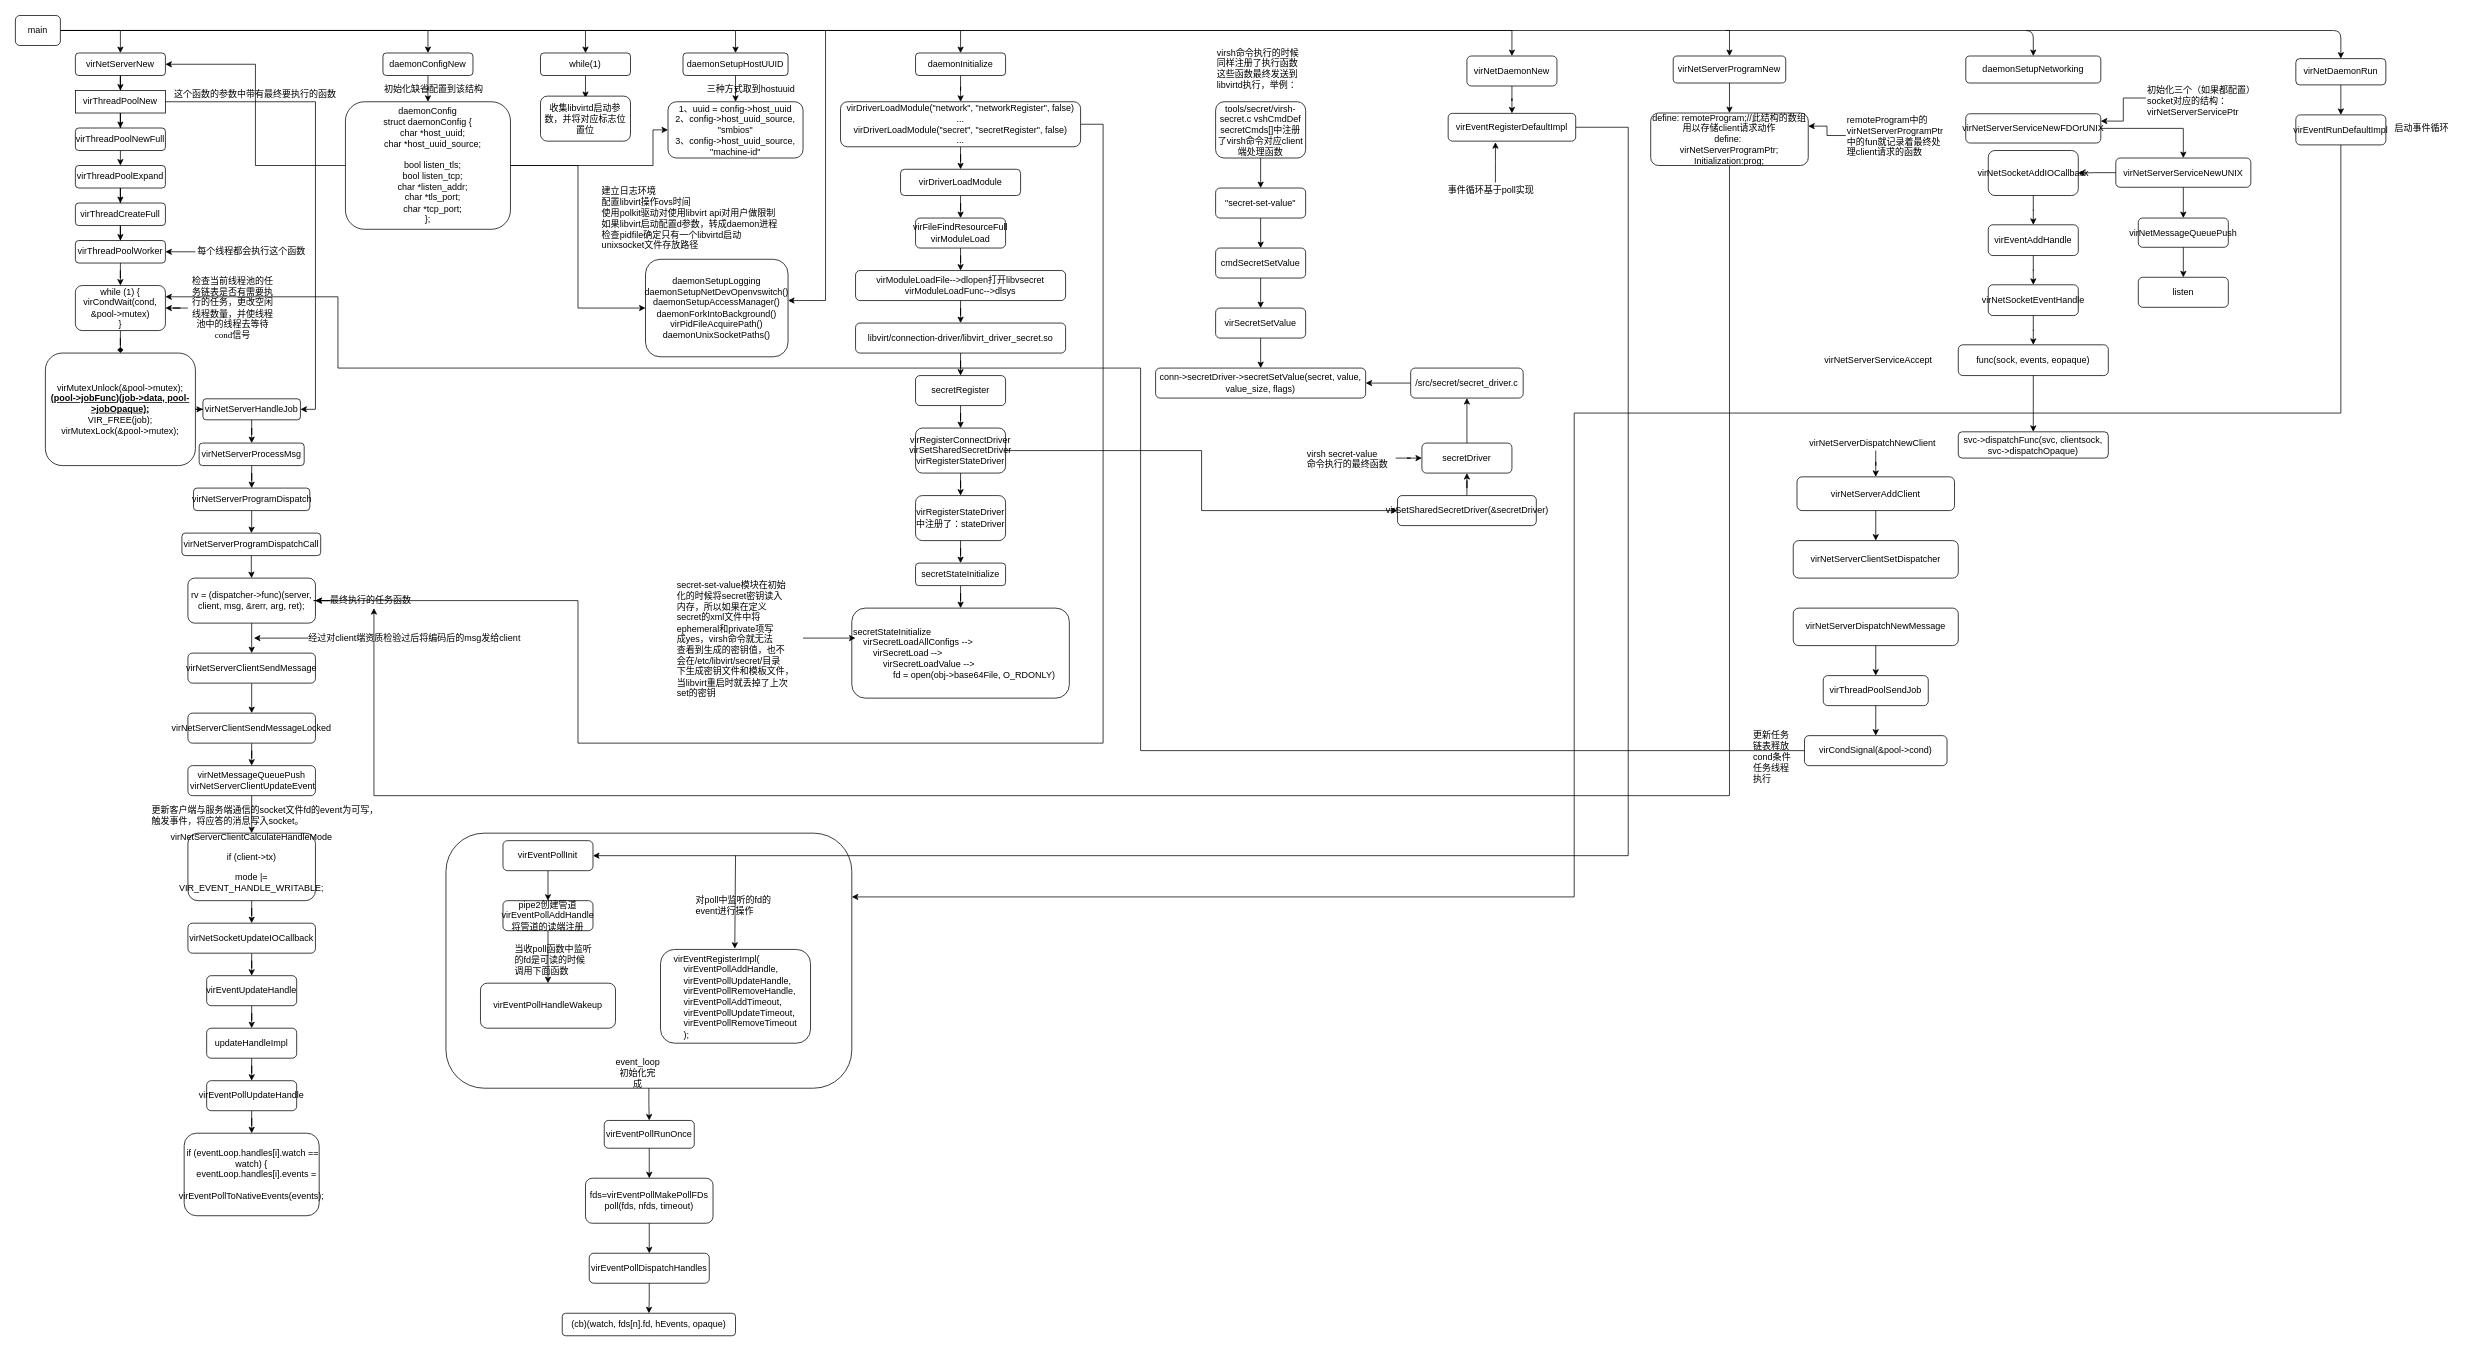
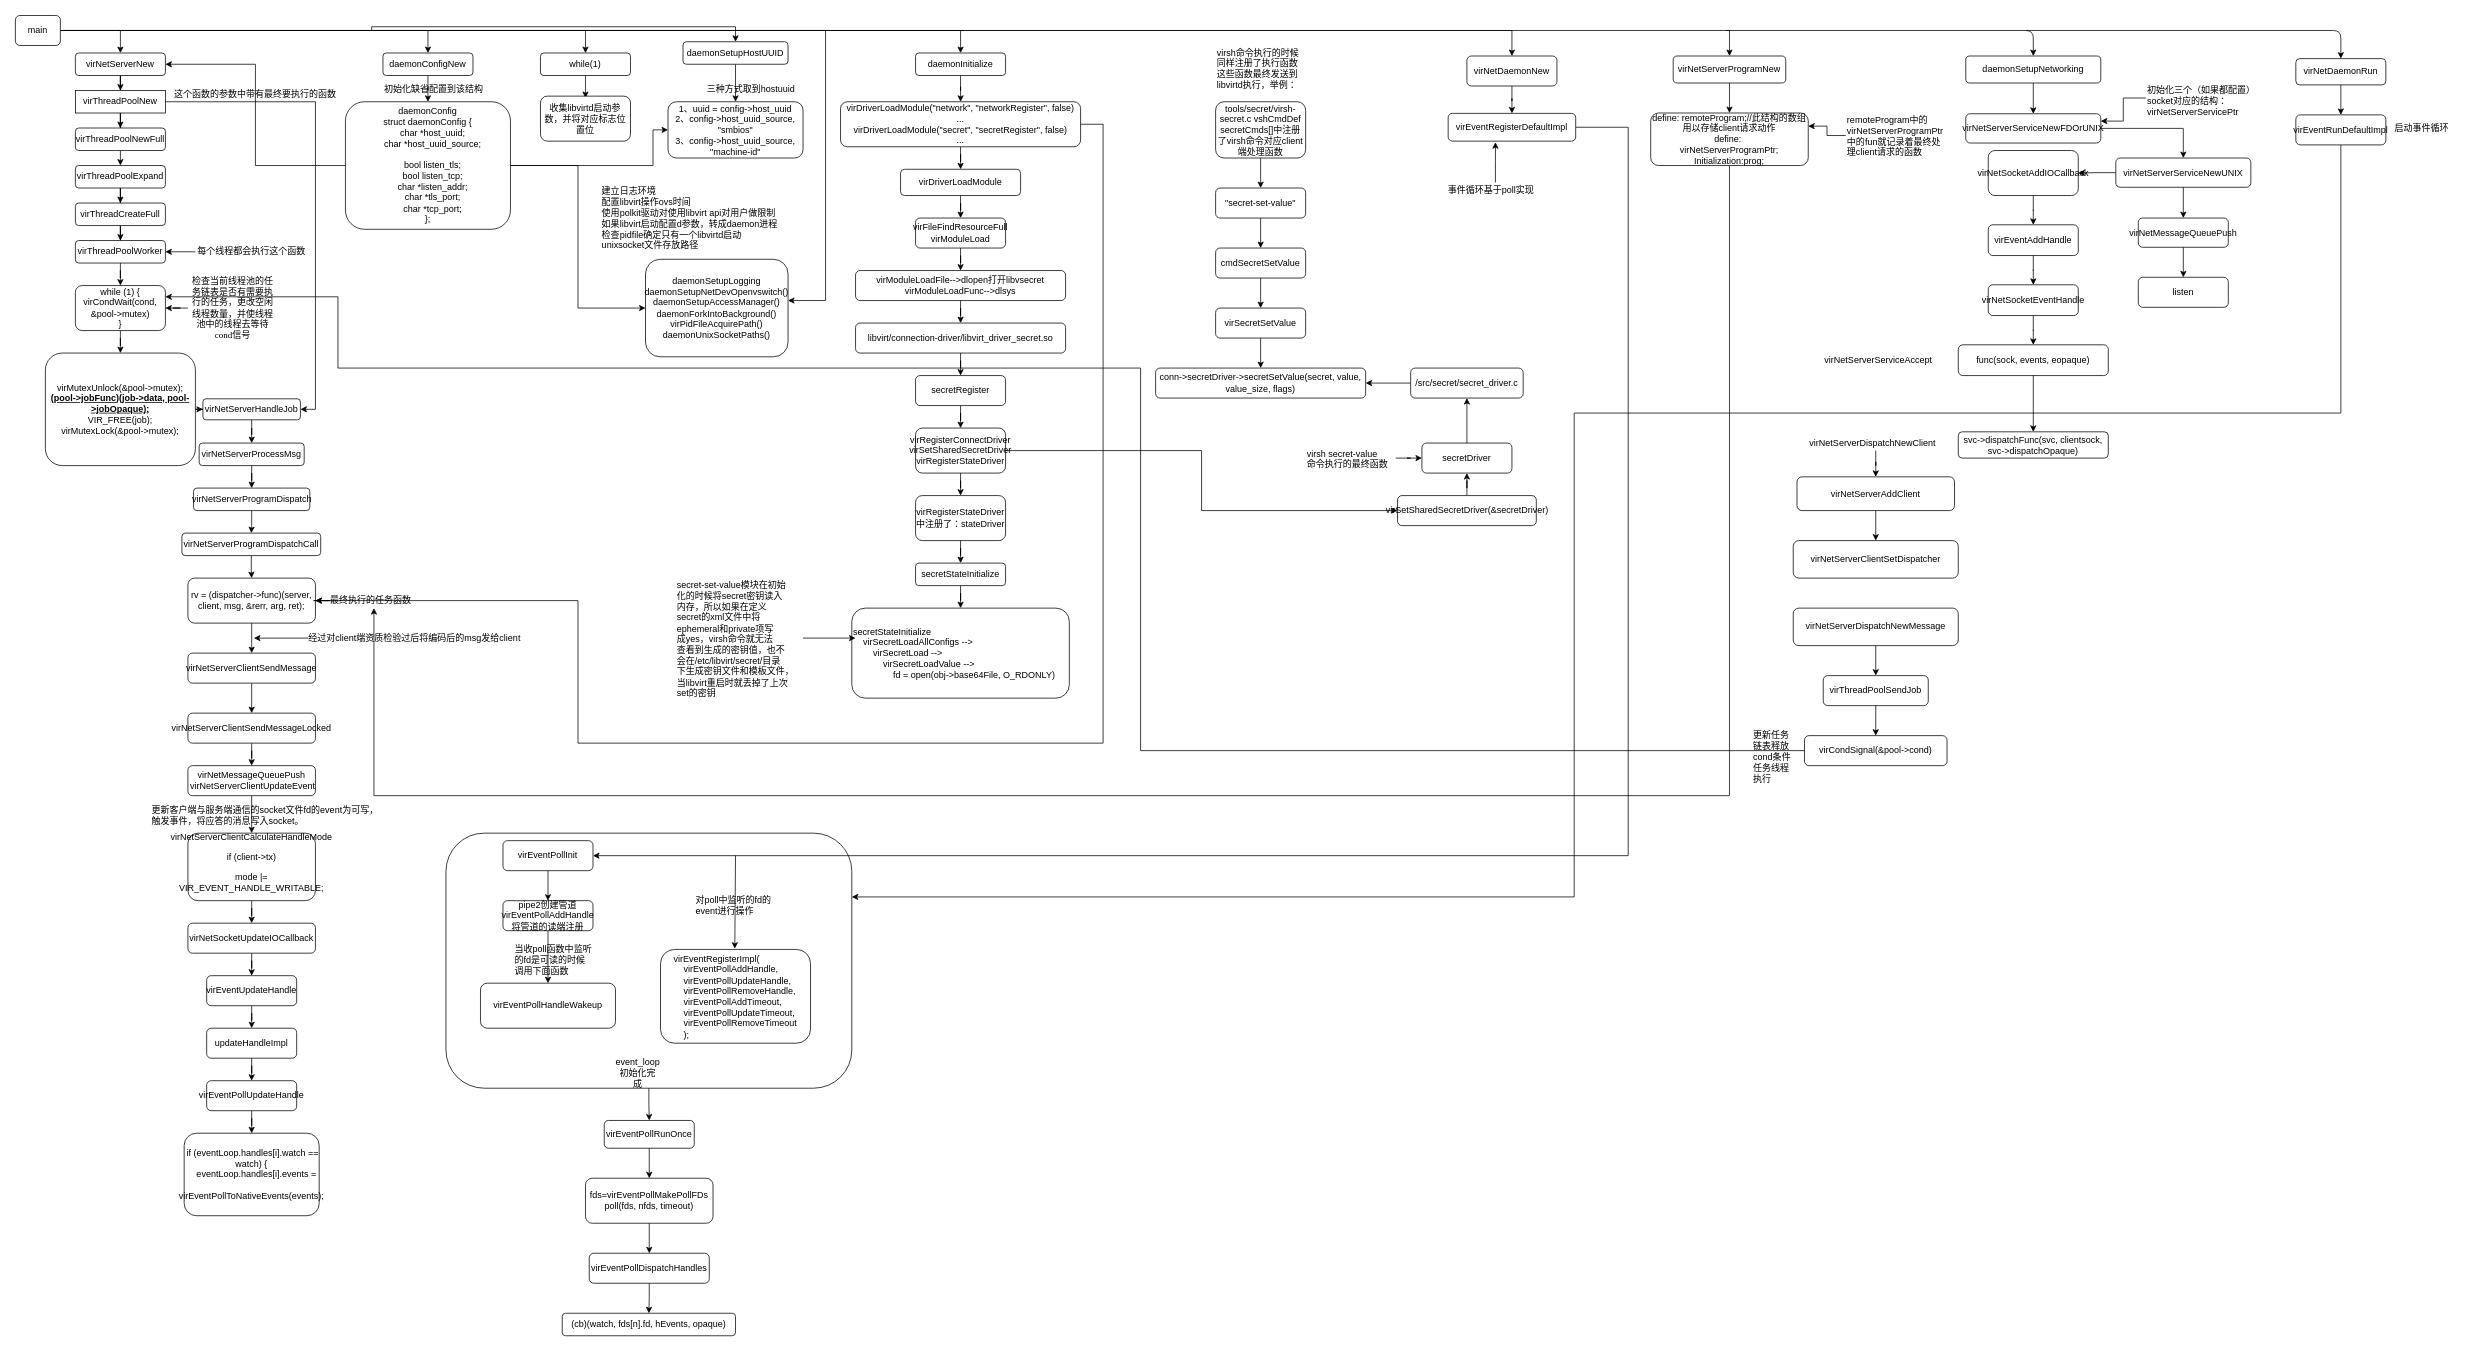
node "daemonSetupHostUUID": moved (735, 64) -> (735, 53)
edge "daemonSetupNetworking" -> "virNetServerServiceNewFDOrUNIX": added
edge "while (1) { virCondWait(cond, &pool->mutex) }" -> "virMutexUnlock(&pool->mutex); (pool->jobFunc)(job->data, pool->jobOpaque); VIR_FREE(job); virMutexLock(&pool->mutex);": arrowhead diamond -> classic
